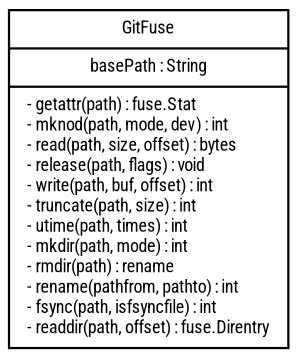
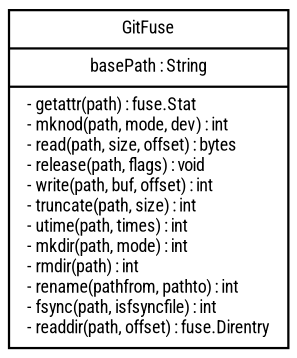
node "GitFuse": text "- rmdir(path) : rename" -> "- rmdir(path) : int"
